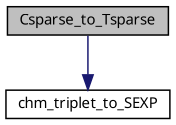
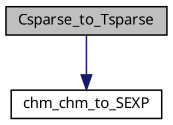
node "chm_triplet_to_SEXP": label "chm_triplet_to_SEXP" -> "chm_chm_to_SEXP"
